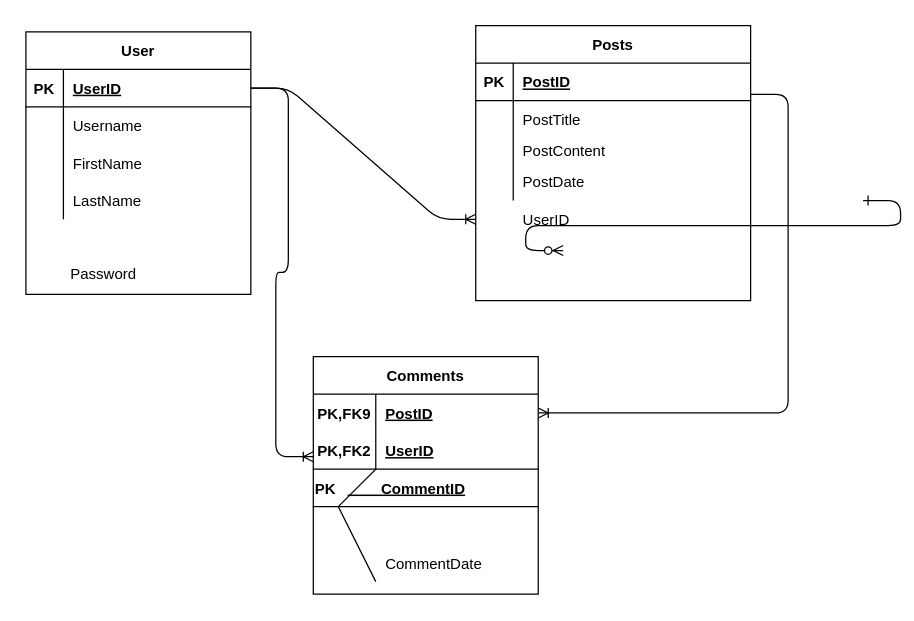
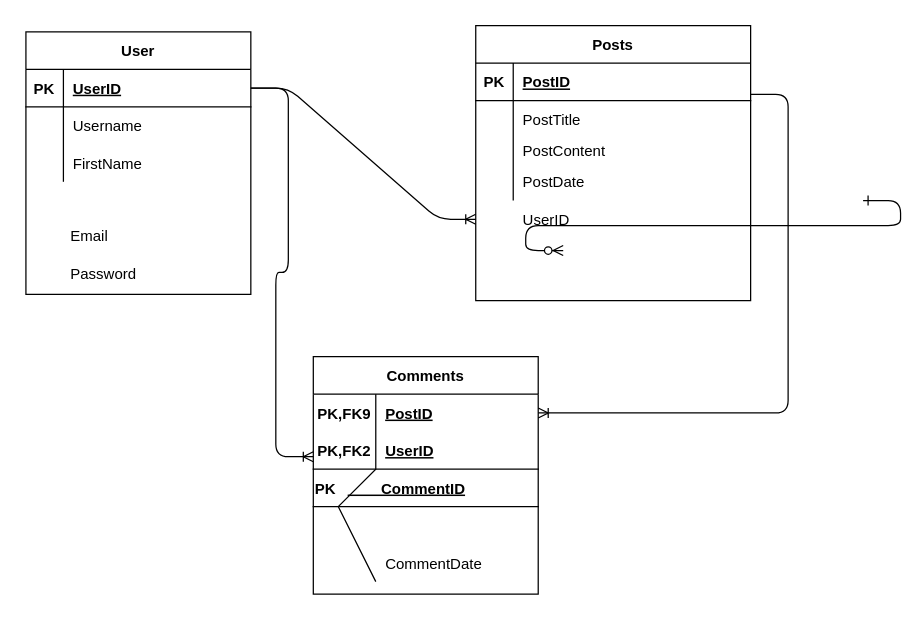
node "LastName": removed
node "Email": added
